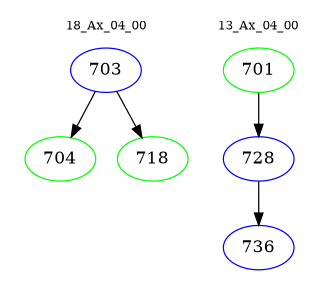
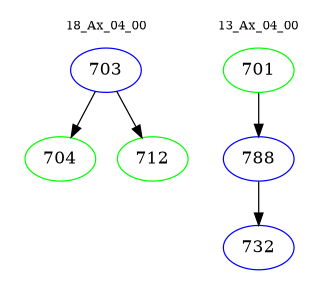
node "718": label "718" -> "712"
node "728": label "728" -> "788"
node "736": label "736" -> "732"
